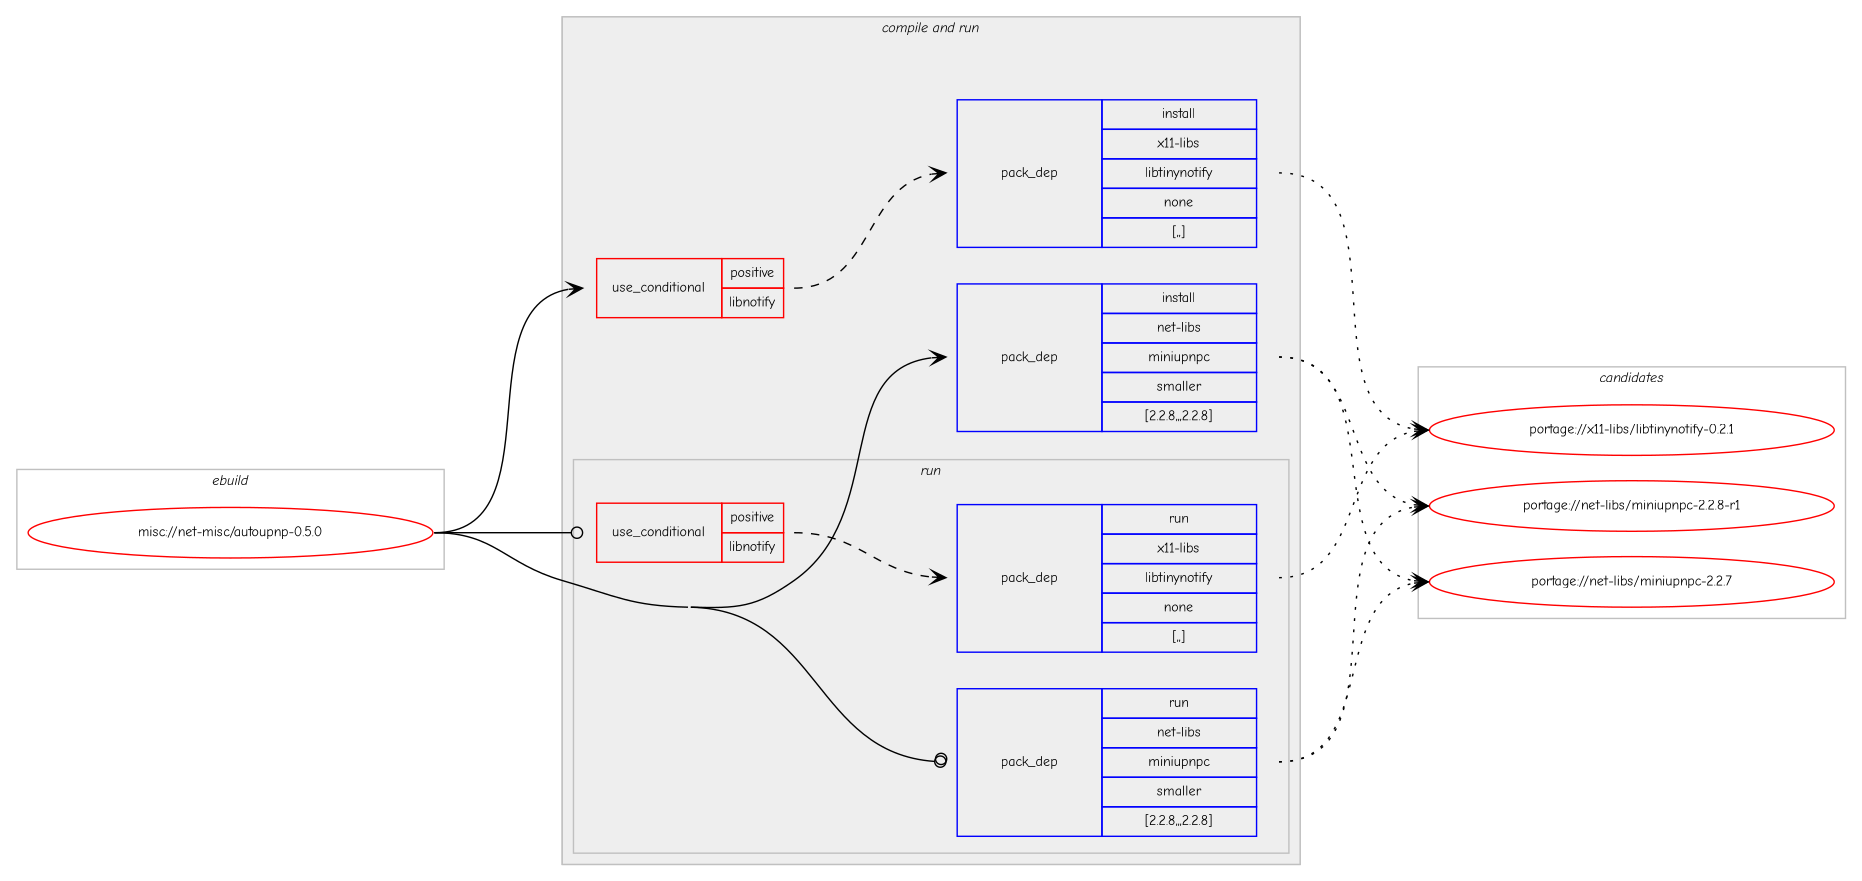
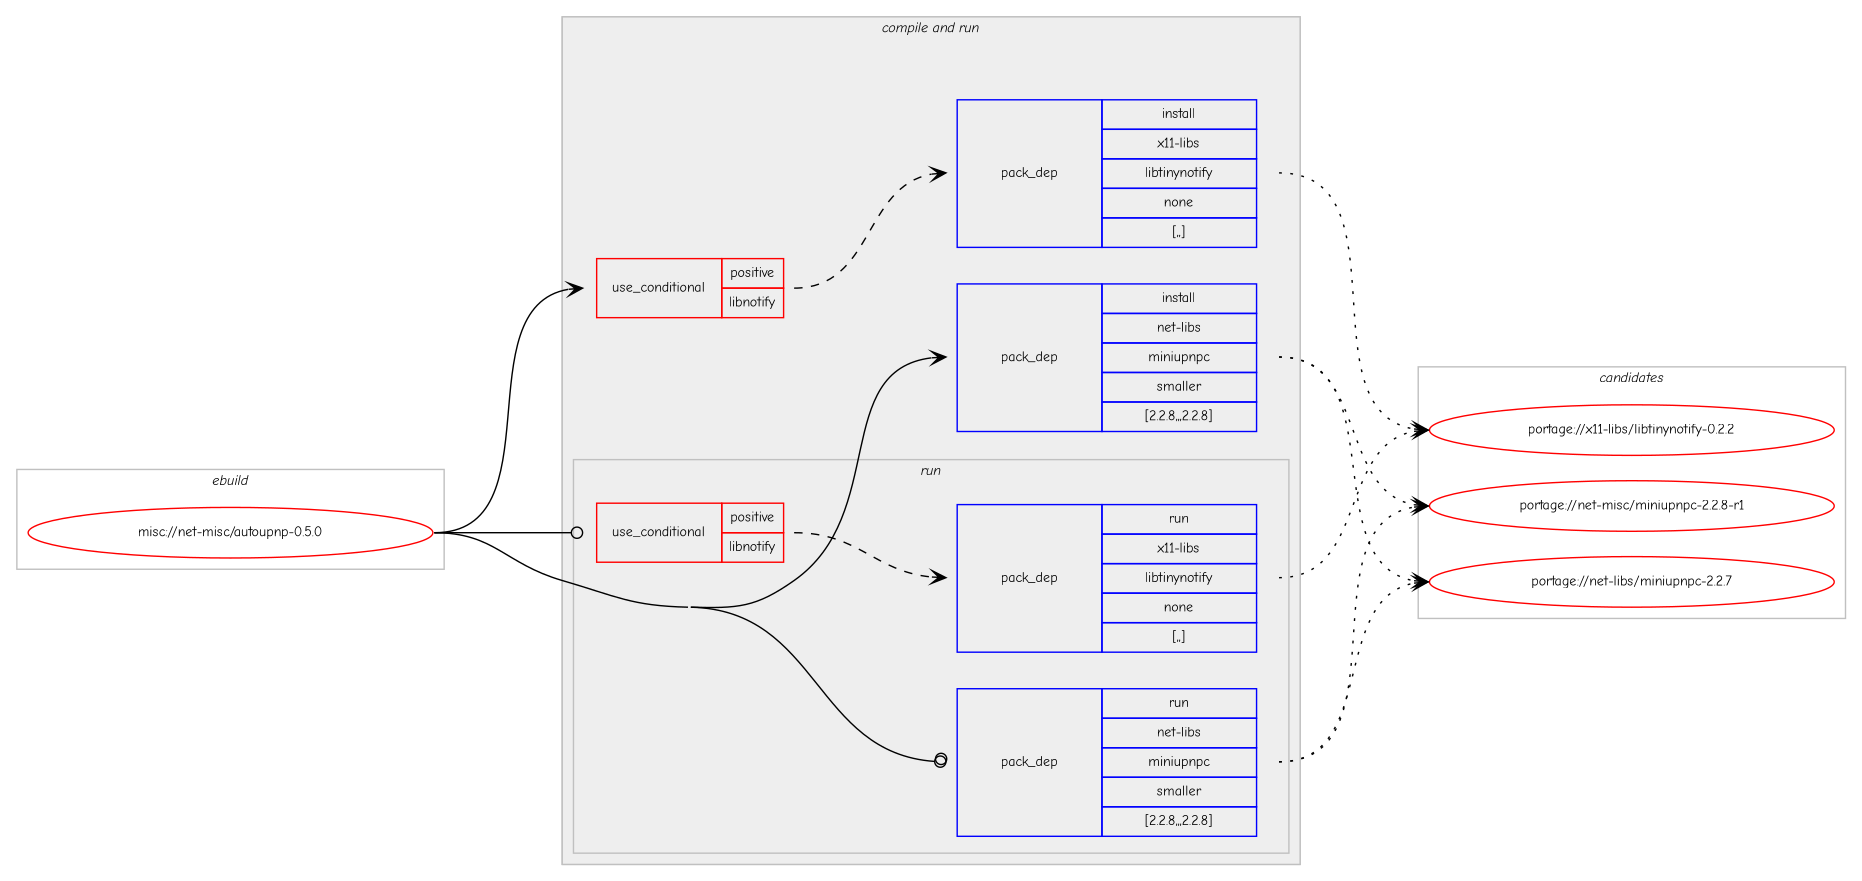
node "portage://x11-libs/libtinynotify-0.2.1": label "portage://x11-libs/libtinynotify-0.2.1" -> "portage://x11-libs/libtinynotify-0.2.2"
node "portage://net-libs/miniupnpc-2.2.8-r1": label "portage://net-libs/miniupnpc-2.2.8-r1" -> "portage://net-misc/miniupnpc-2.2.8-r1"
